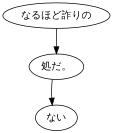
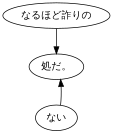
edge "処だ。" -> "ない": reversed
